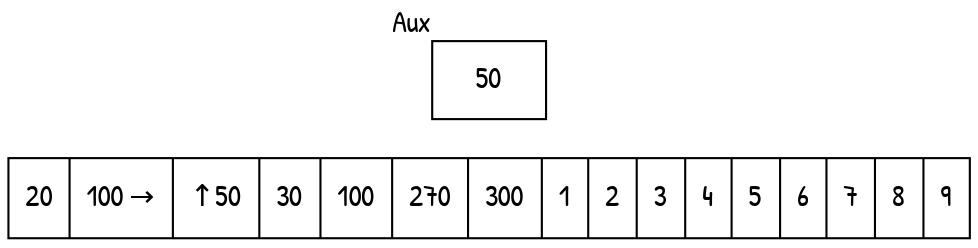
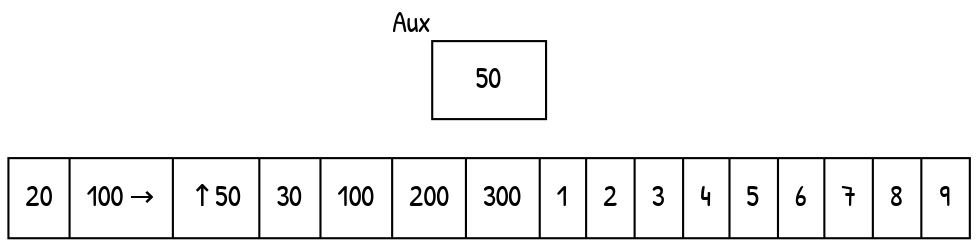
node "20": text "270" -> "200"
